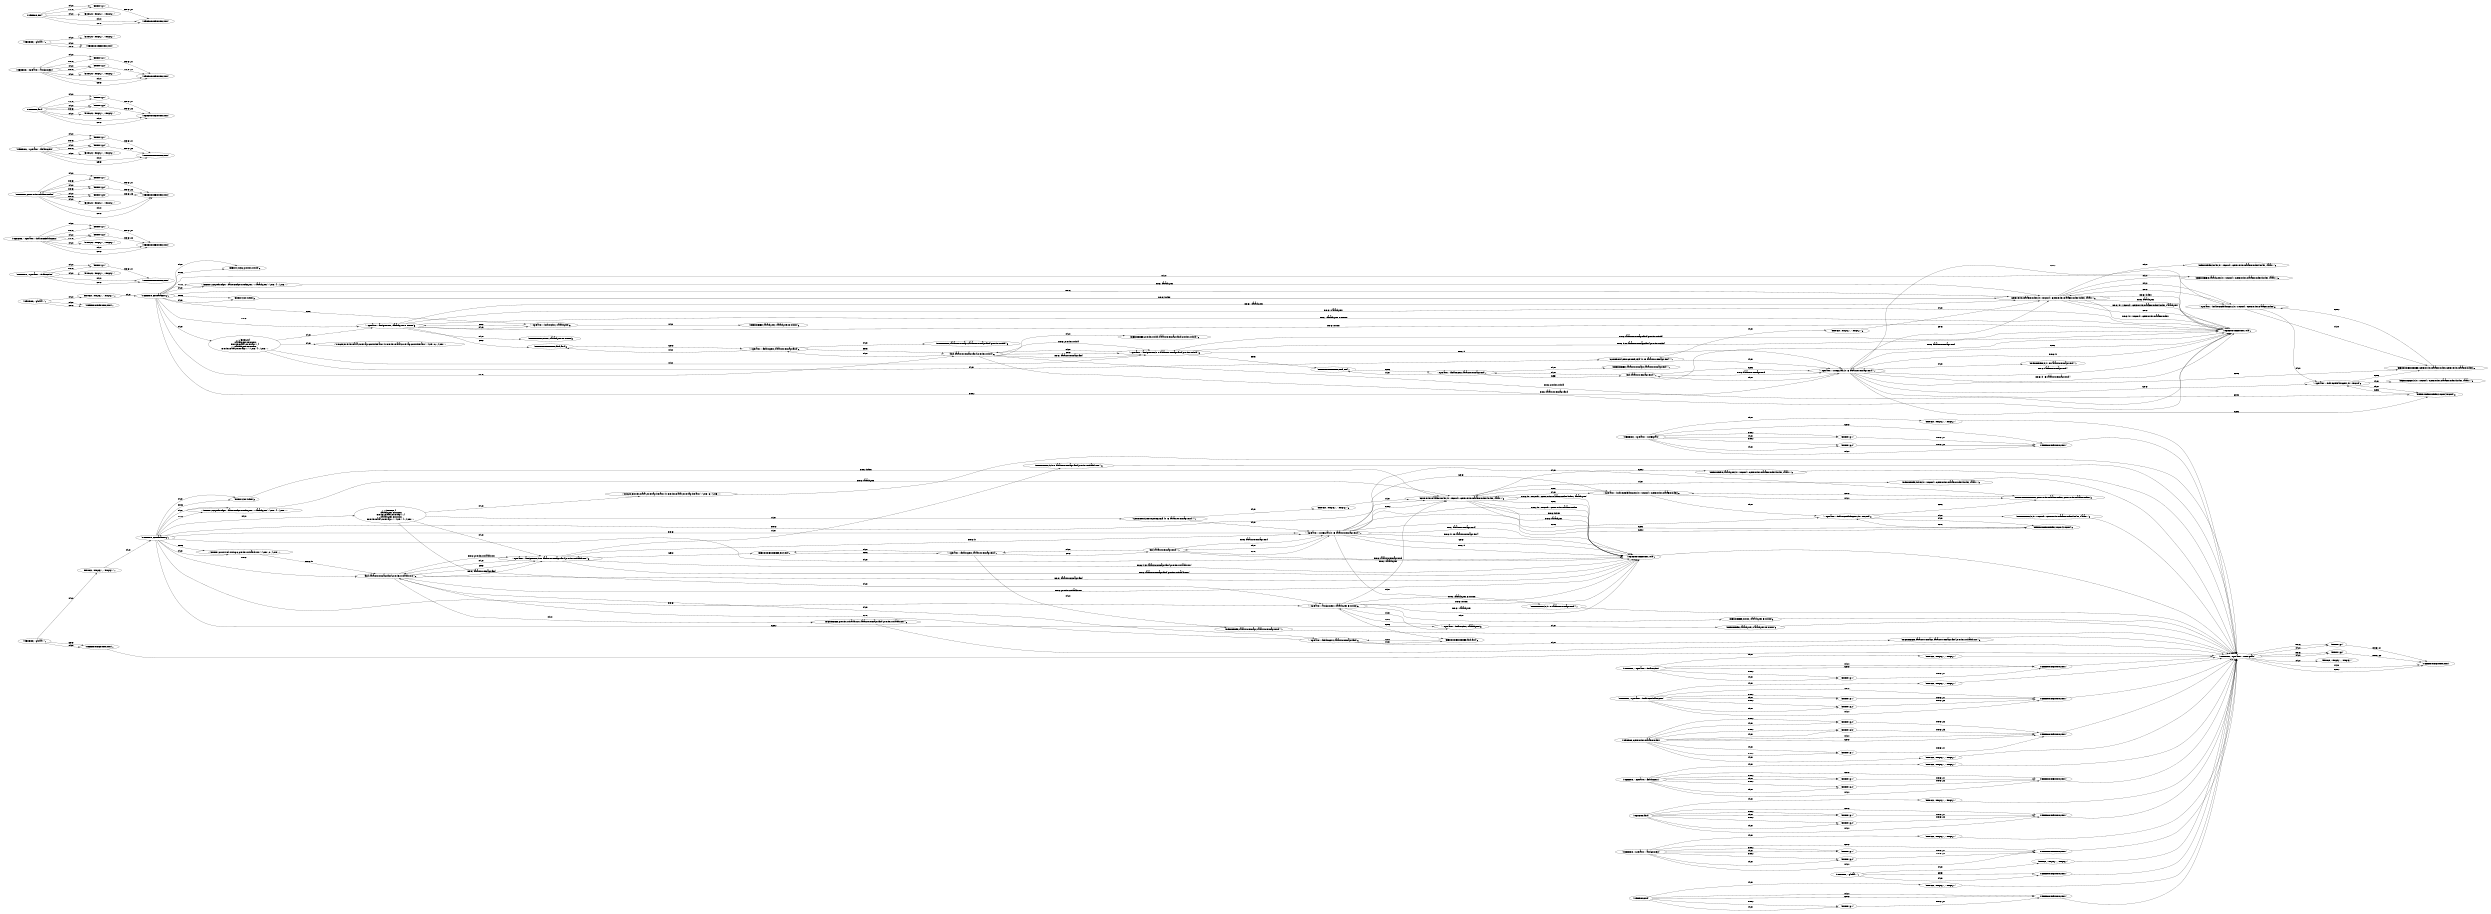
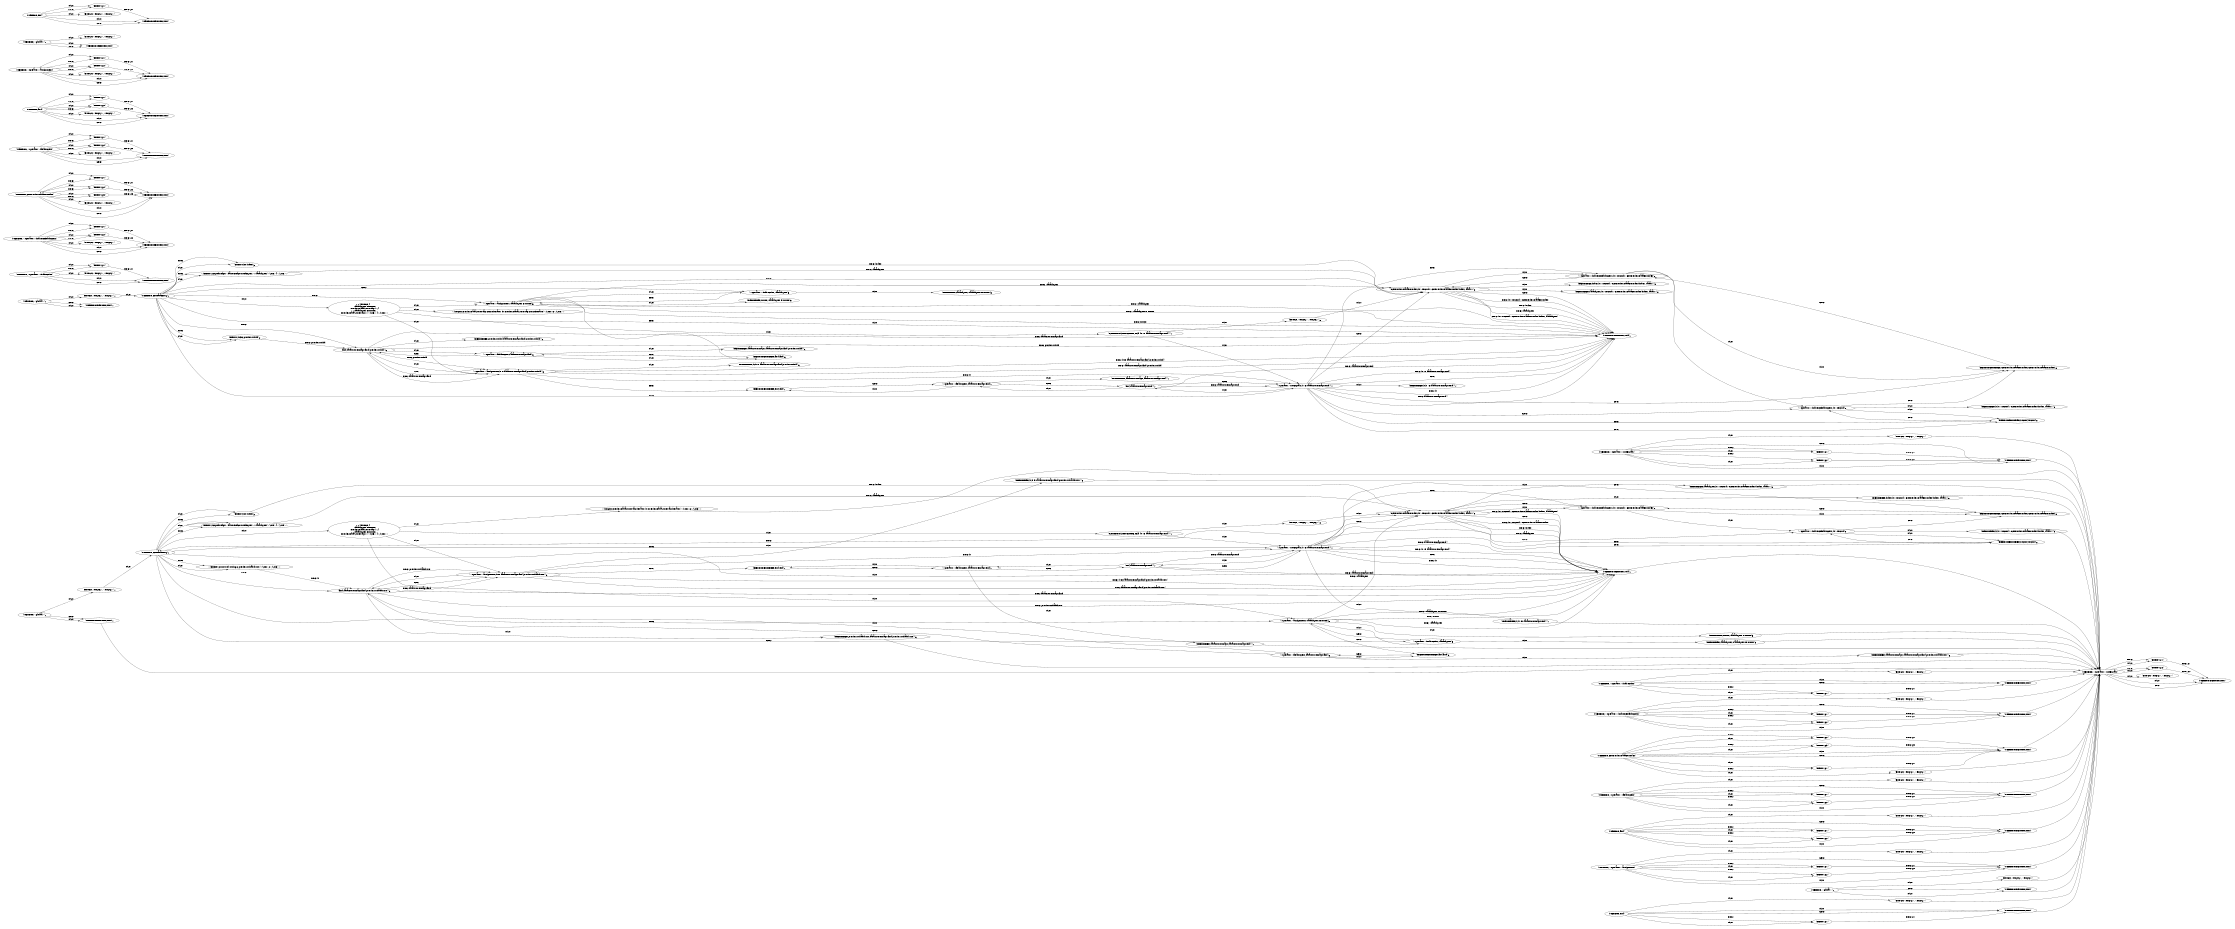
edge "(PARAM,int32 preview_ui_id)" -> "(find,data_store_map_.find(preview_ui_id))": added, label "DDG: preview_ui_id"
node "(IDENTIFIER,it,it = data_store_map_.find(preview_ui_id))": added
